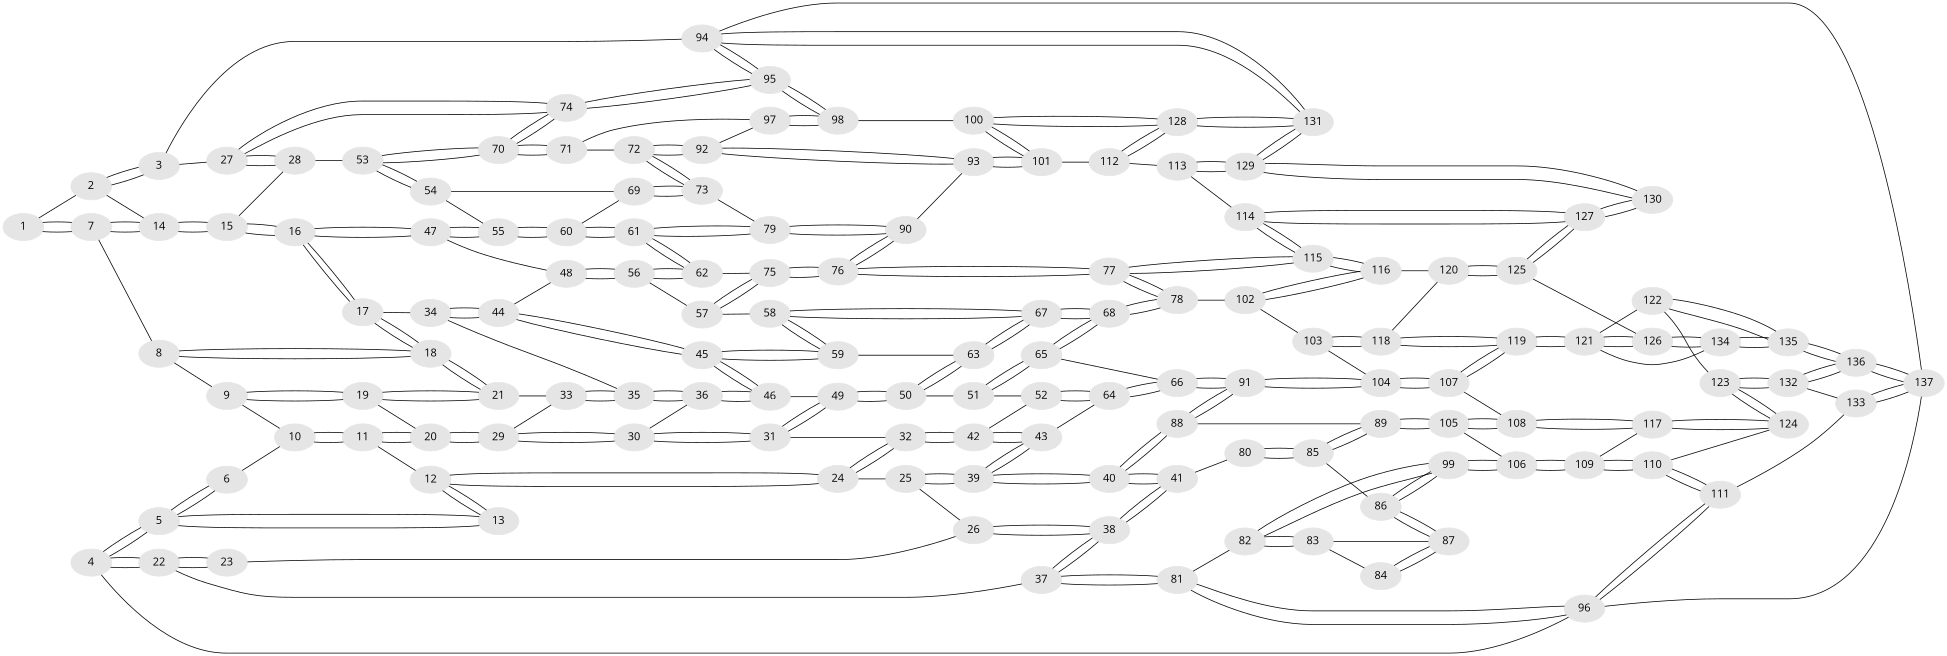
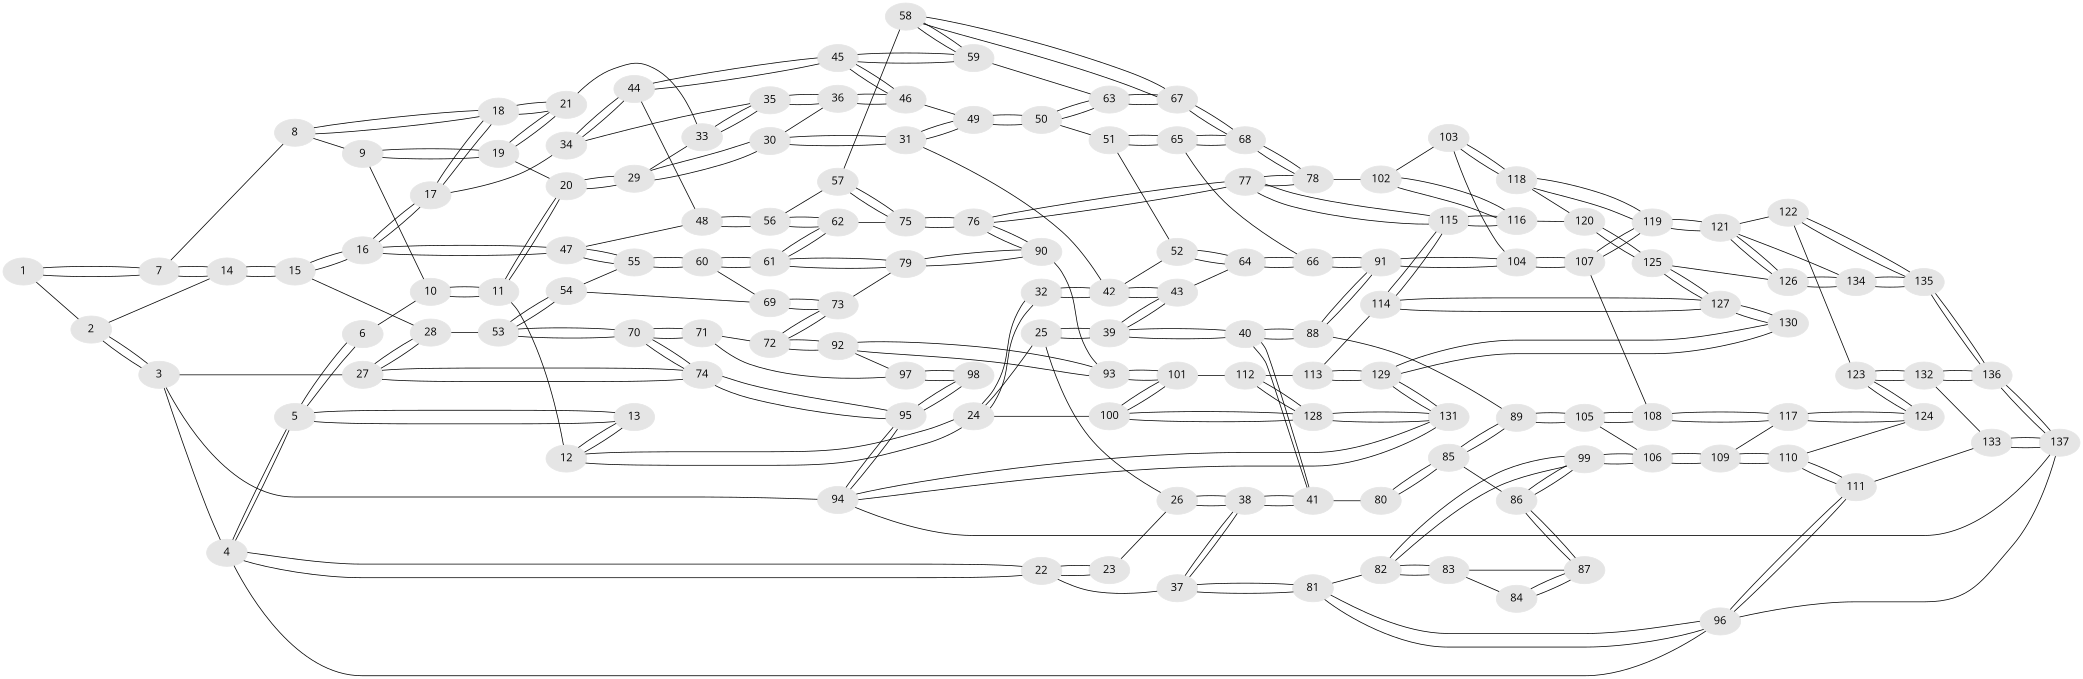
edge "98" -- "100": now "24" -- "100"
edge "31" -- "32": now "31" -- "42"
edge "3" -- "4": added
